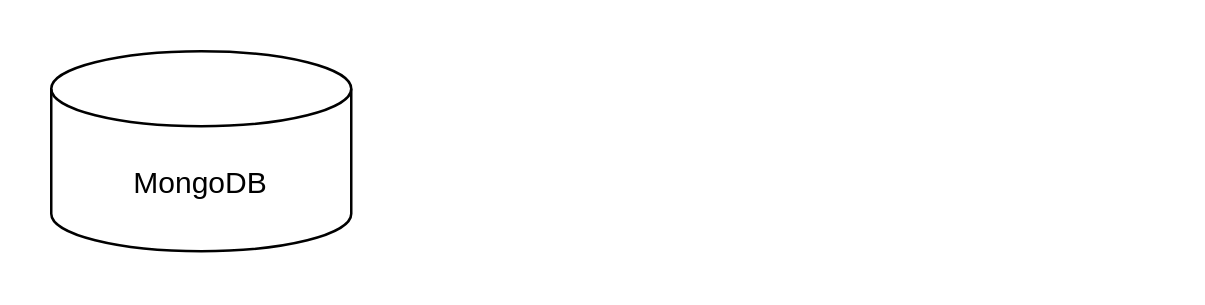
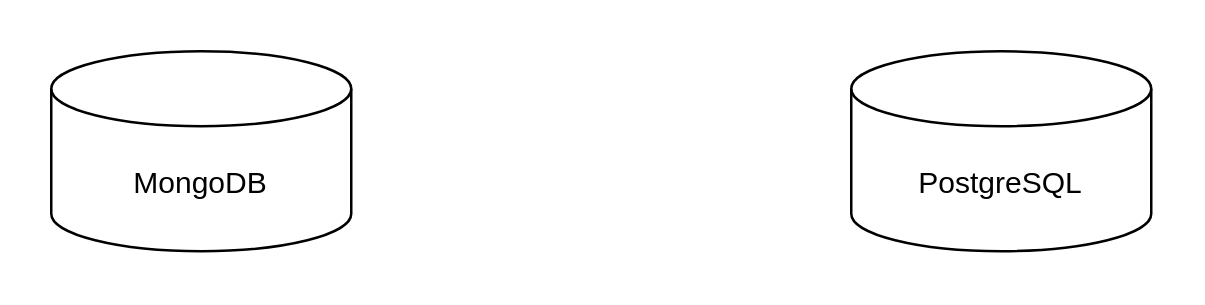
node "PostgreSQL": added
